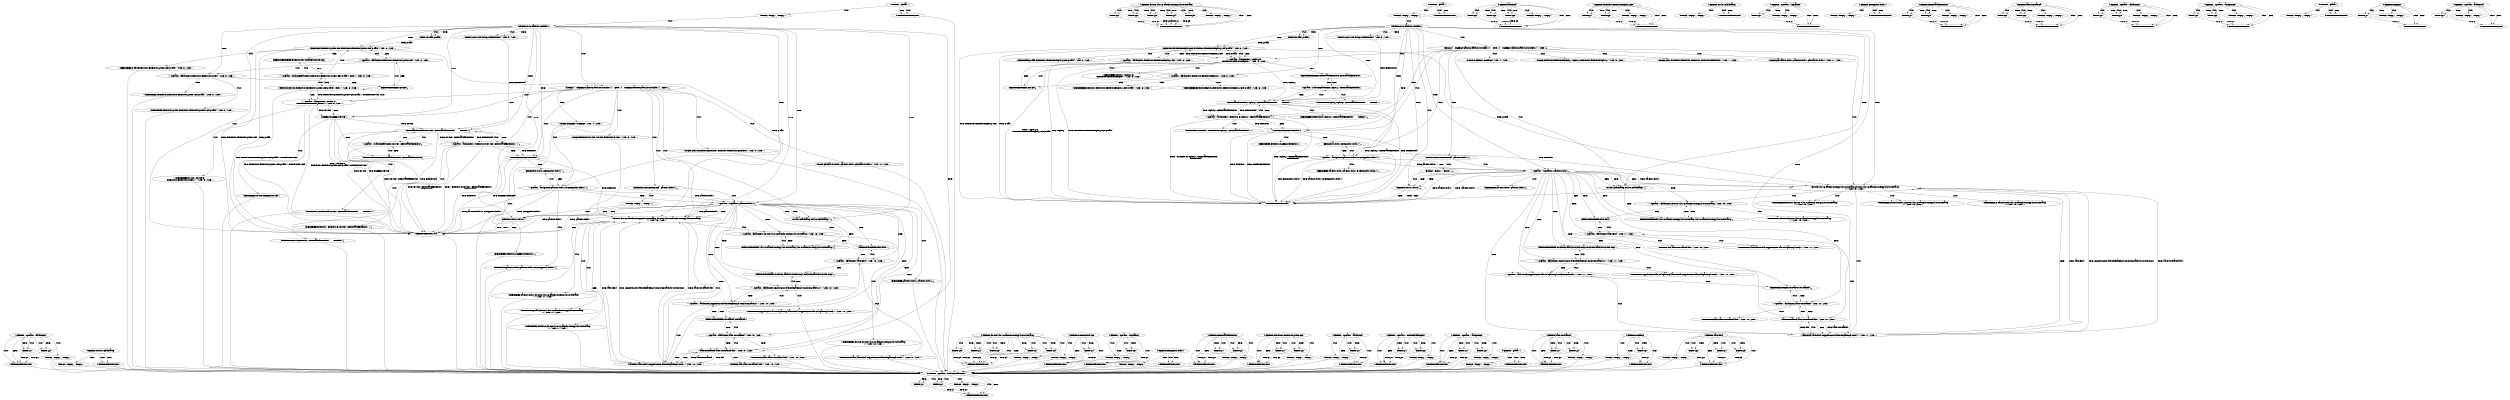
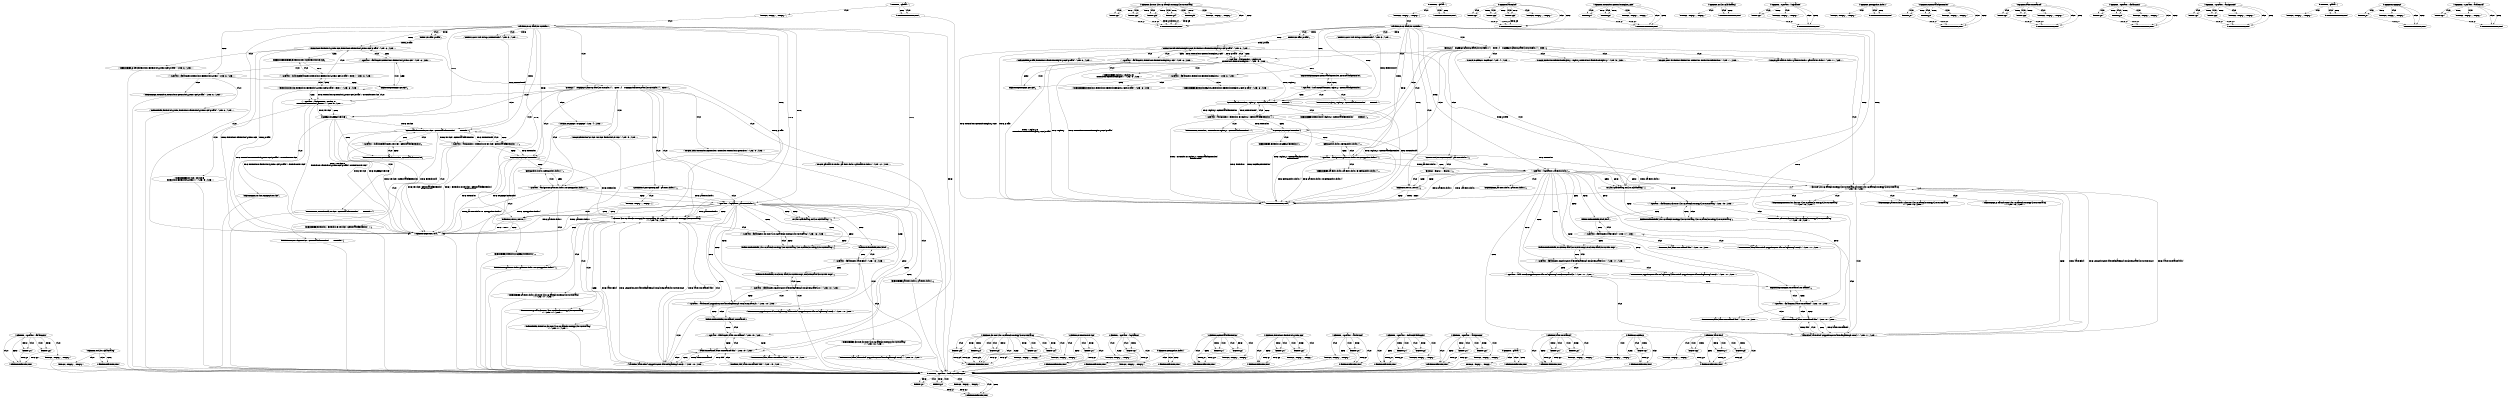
edge "<(base.Unretained,base::Unretained(this))<SUB>19</SUB>>" -> "<(LITERAL,this,base::Unretained(this))<SUB>19</SUB>>": reversed
